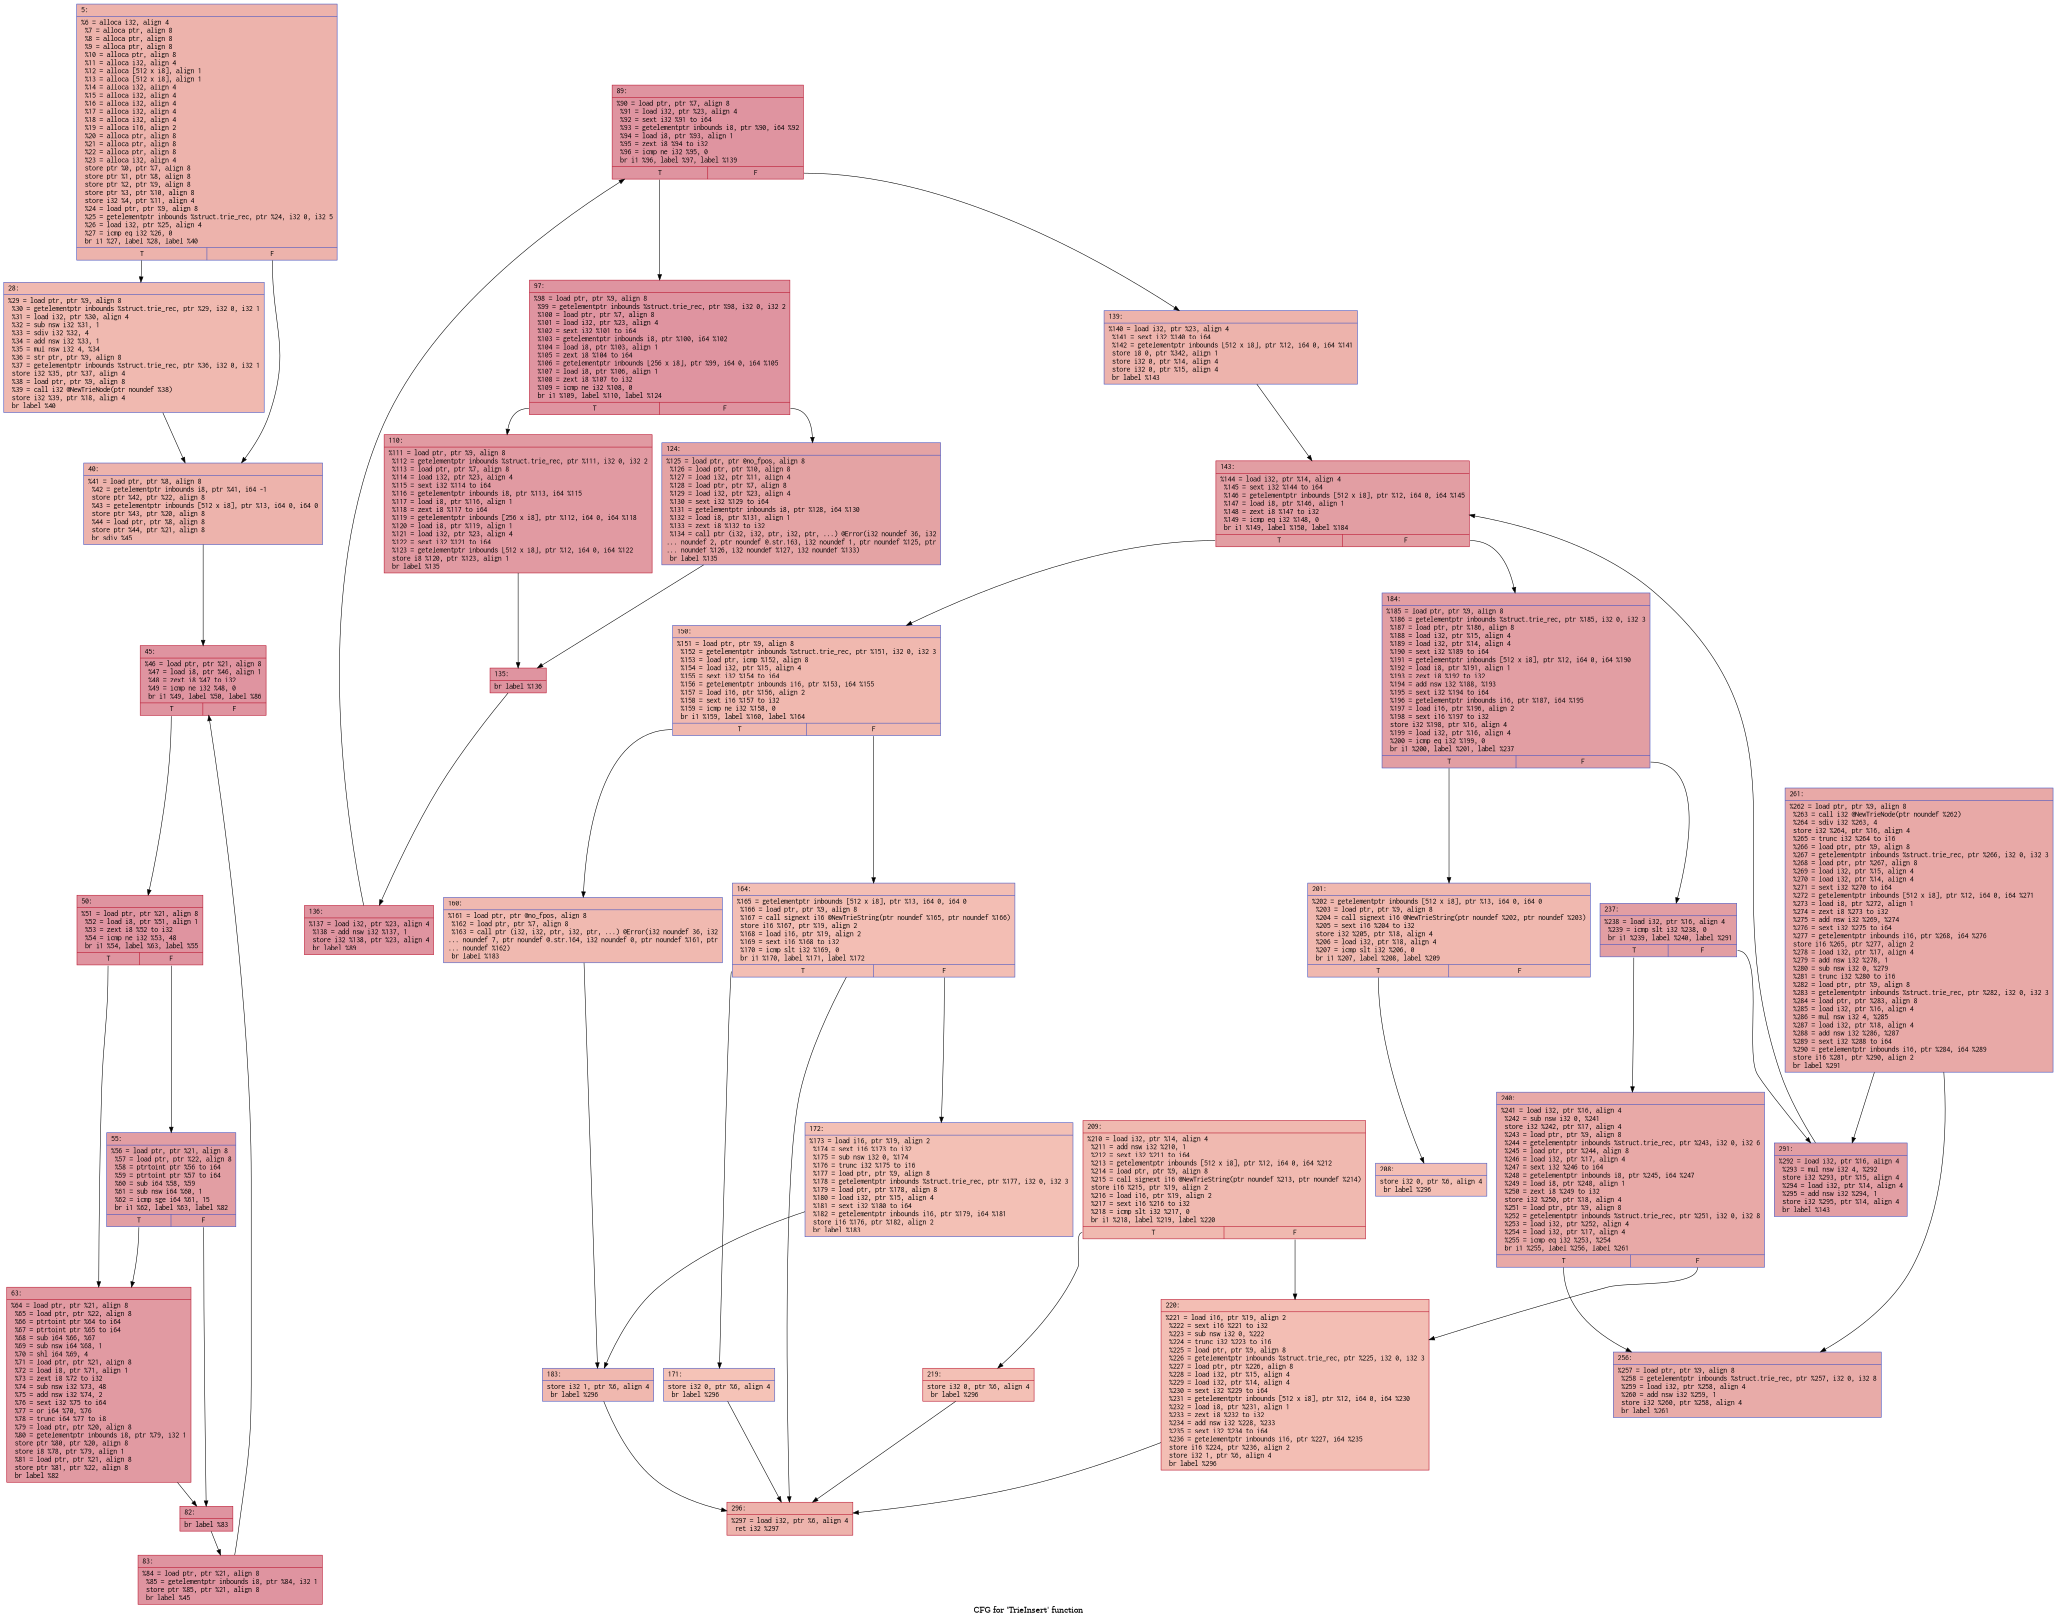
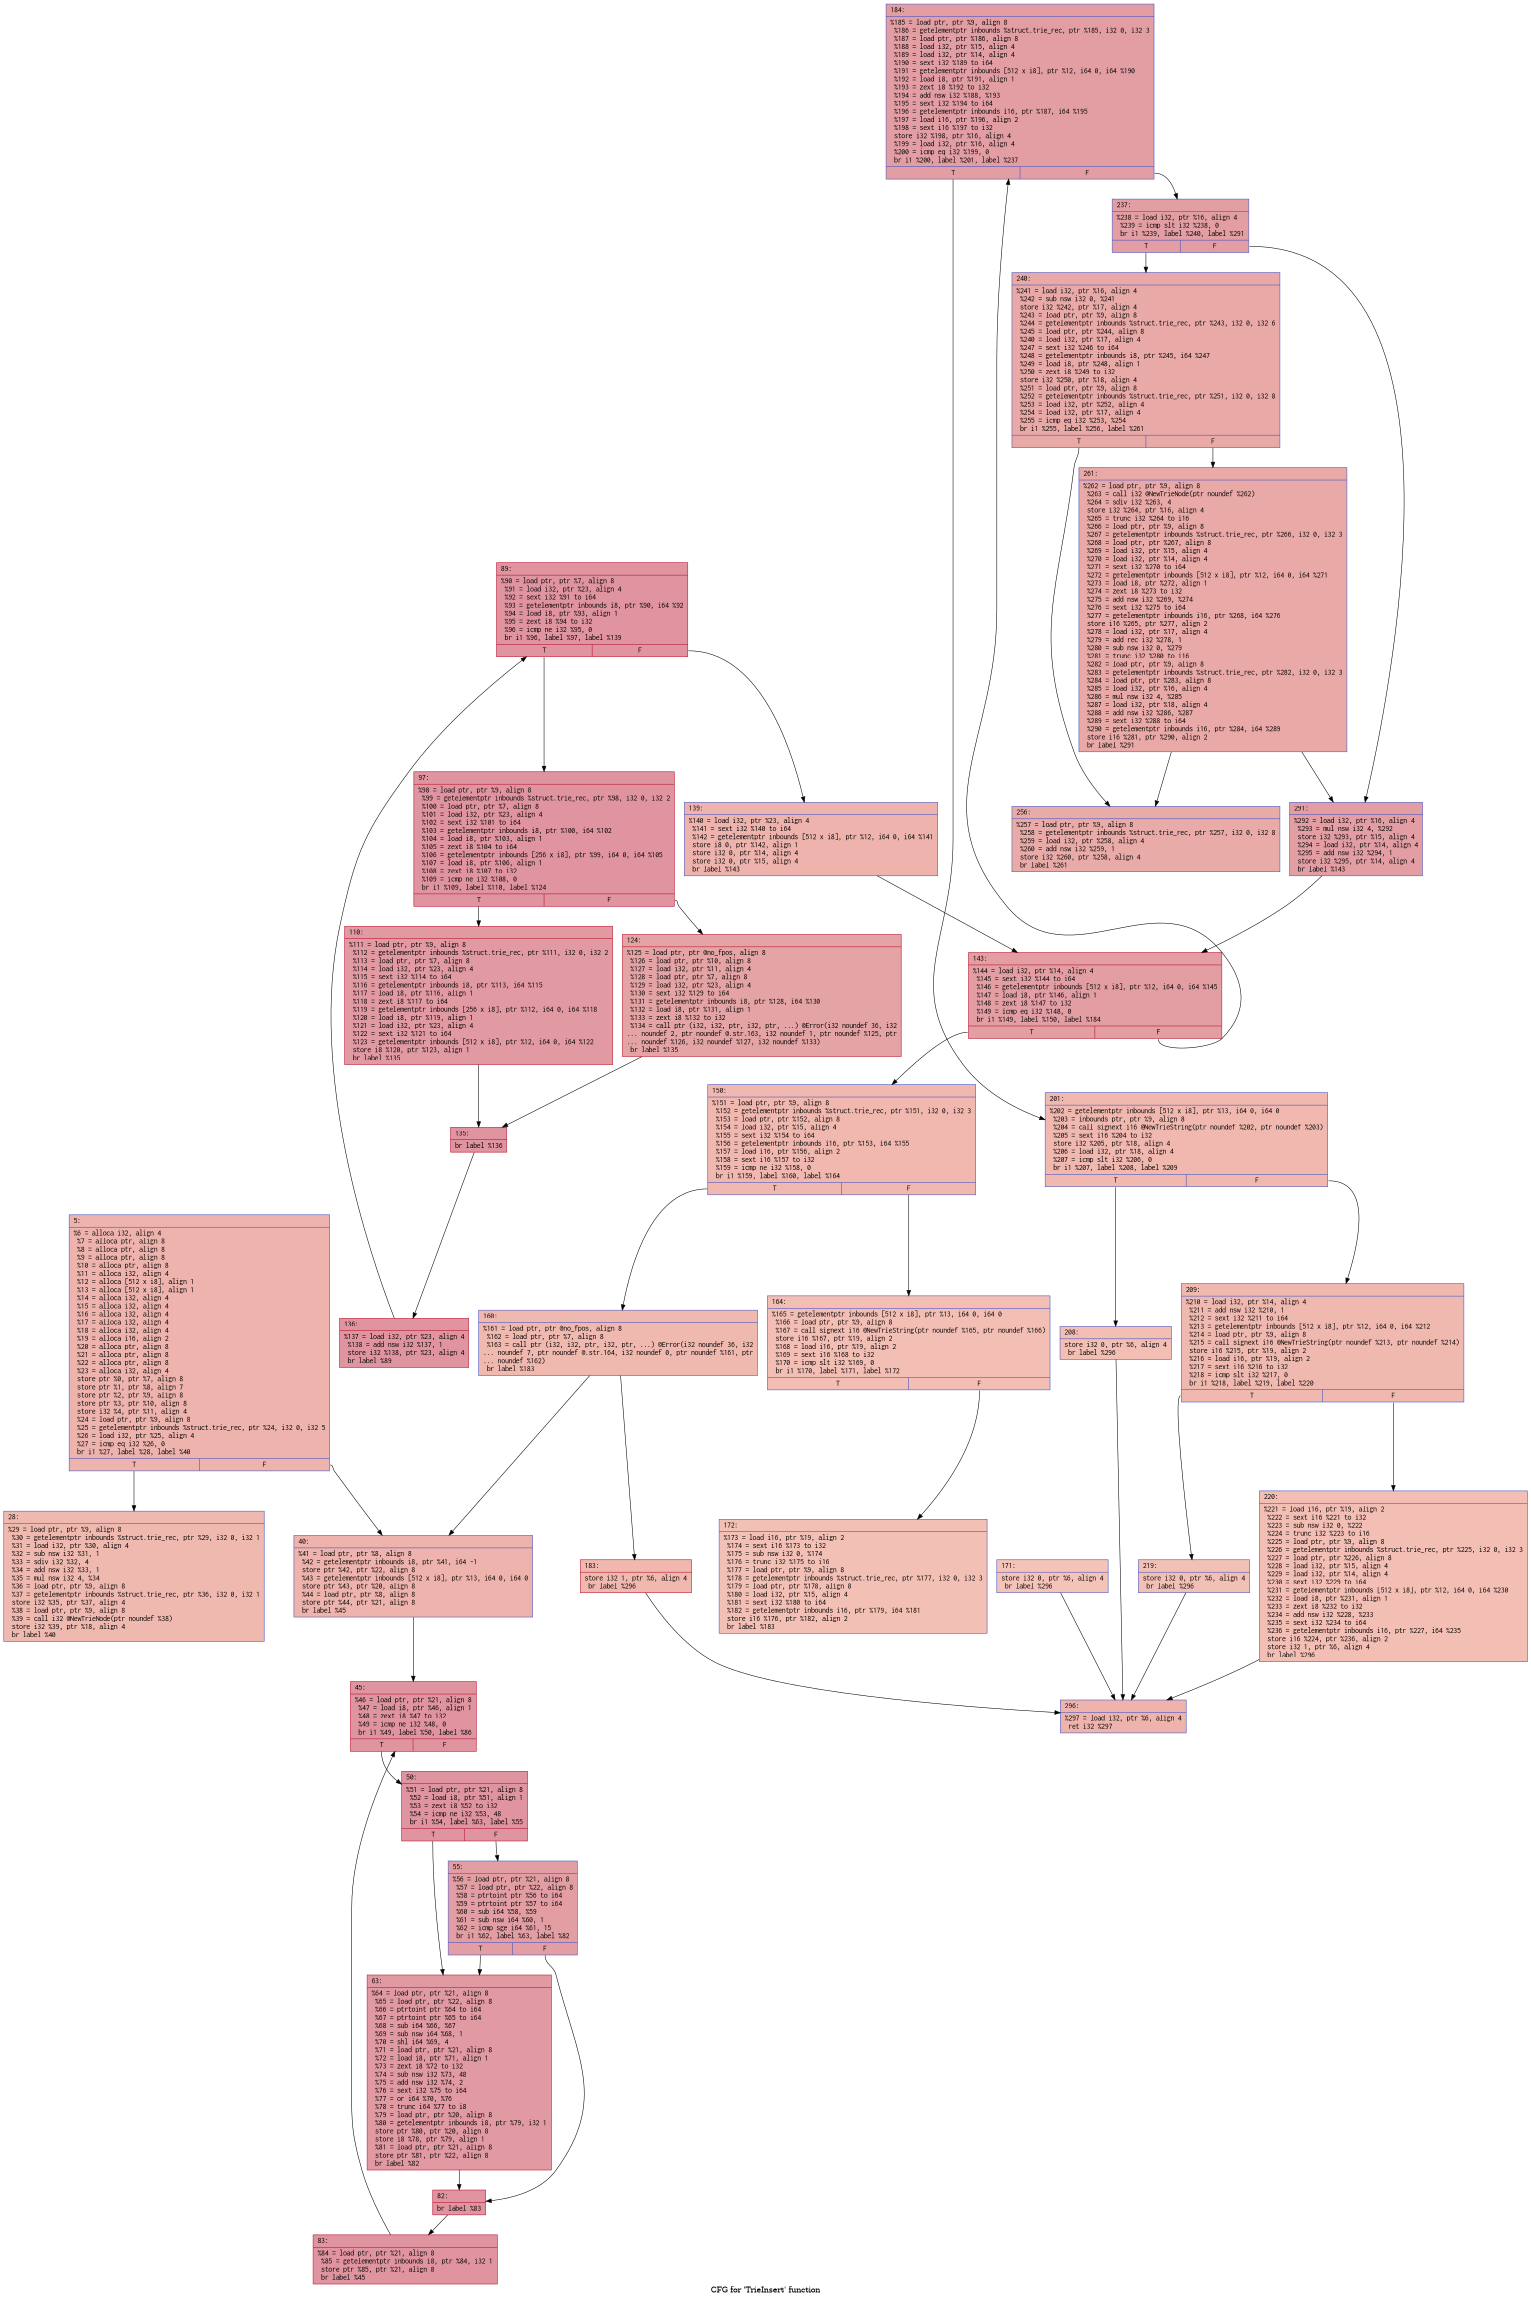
node "5:": text "store ptr %1, ptr %8, align 8" -> "store ptr %1, ptr %8, align 7"
node "139:": text "store i8 0, ptr %342, align 1" -> "store i8 0, ptr %142, align 1"
node "28:": text "%36 = str ptr, ptr %9, align 8" -> "%36 = load ptr, ptr %9, align 8"
edge "28:" -> "40:": now "160:" -> "40:"
node "124:": color #3d50c3ff -> #b70d28ff
node "40:": text "br sdiv %45" -> "br label %45"
node "150:": text "%153 = load ptr, icmp %152, align 8" -> "%153 = load ptr, ptr %152, align 8"
node "201:": text "%203 = load ptr, ptr %9, align 8" -> "%203 = inbounds ptr, ptr %9, align 8"
node "261:": text "%279 = add nsw i32 %278, 1" -> "%279 = add rec i32 %278, 1"
node "240:": text "%246 = load i32, ptr %17, align 4" -> "%240 = load i32, ptr %17, align 4"
edge "164:" -> "171:": removed
node "209:": color #b70d28ff -> #3d50c3ff
edge "201:" -> "209:": added
edge "164:" -> "296:": now "208:" -> "296:"
edge "172:" -> "183:": removed
edge "240:" -> "220:": now "240:" -> "261:"
node "183:": color #3d50c3ff -> #b70d28ff
node "219:": color #b70d28ff -> #3d50c3ff
node "220:": color #b70d28ff -> #3d50c3ff
node "296:": color #b70d28ff -> #3d50c3ff
